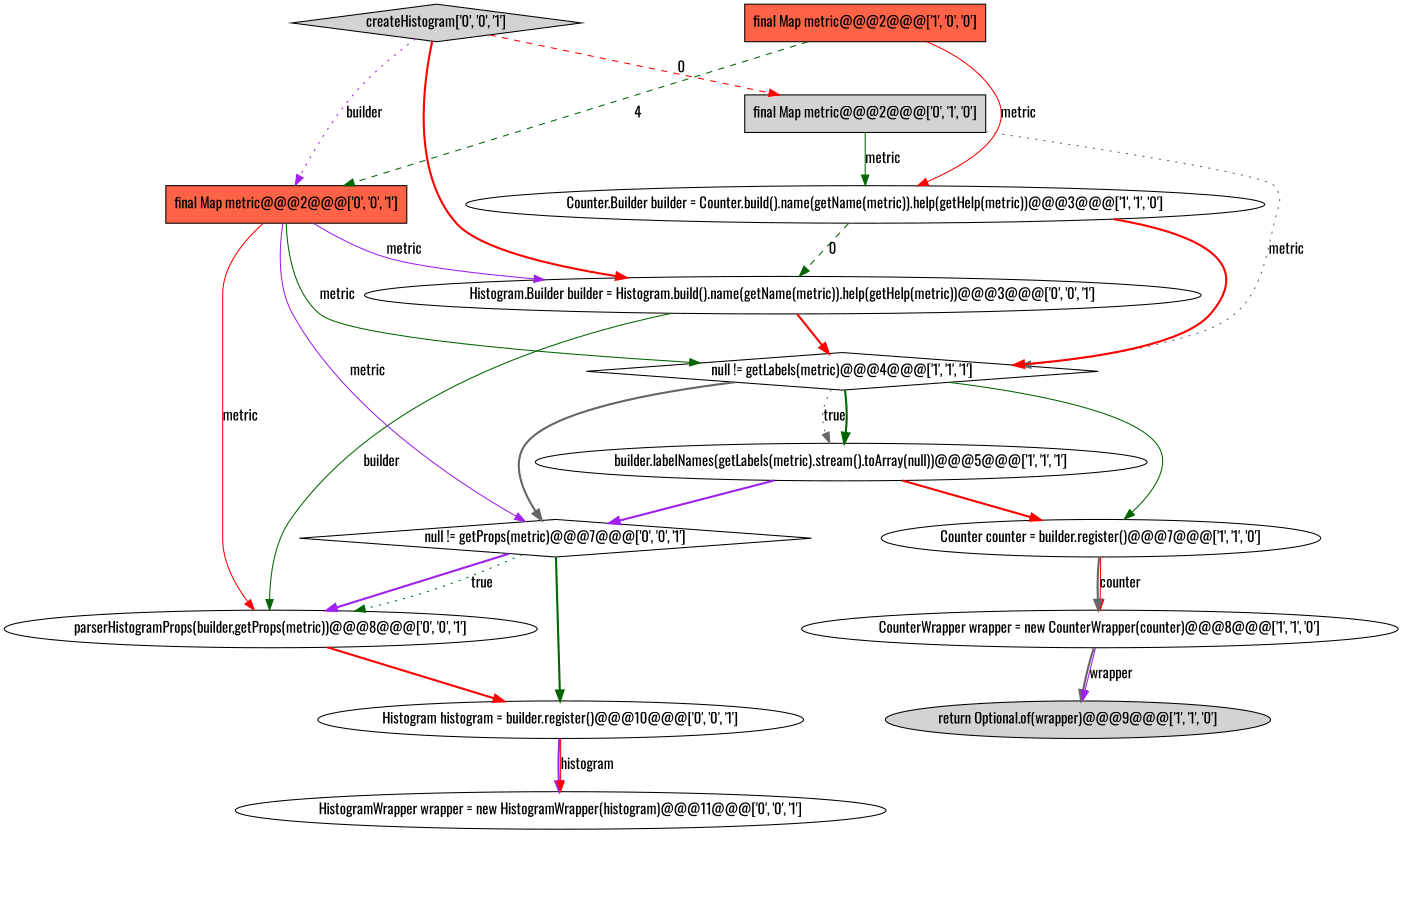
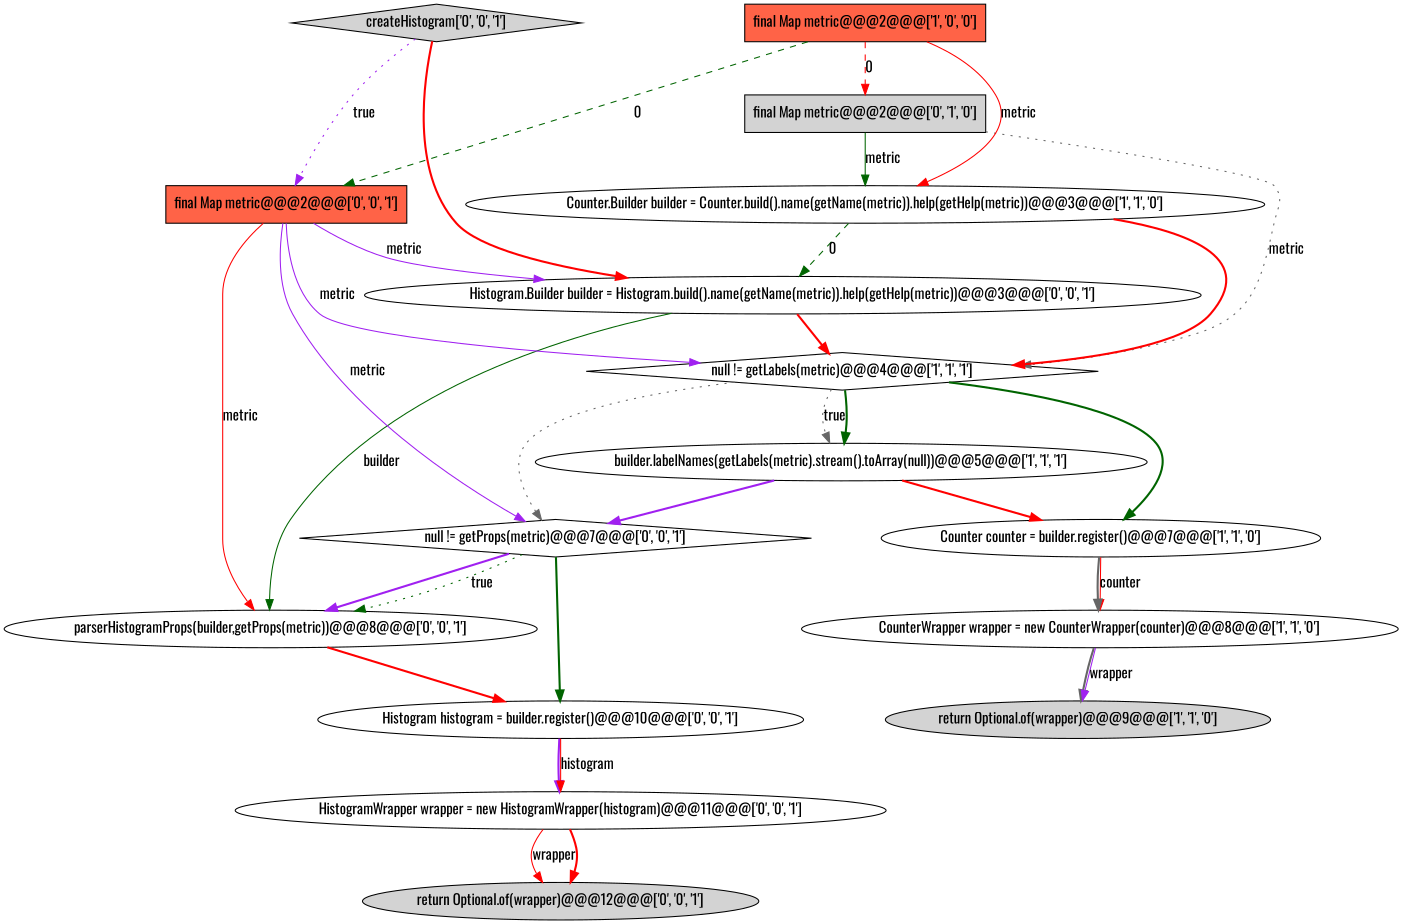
edge "createHistogram['0', '0', '1']" -> "final Map metric@@@2@@@['0', '1', '0']": now "final Map metric@@@2@@@['1', '0', '0']" -> "final Map metric@@@2@@@['0', '1', '0']"
edge "createHistogram['0', '0', '1']" -> "final Map metric@@@2@@@['0', '0', '1']": label "builder" -> "true"
edge "final Map metric@@@2@@@['1', '0', '0']" -> "final Map metric@@@2@@@['0', '0', '1']": label "4" -> "0"
edge "final Map metric@@@2@@@['0', '0', '1']" -> "null != getLabels(metric)@@@4@@@['1', '1', '1']": color darkgreen -> purple
edge "null != getLabels(metric)@@@4@@@['1', '1', '1']" -> "null != getProps(metric)@@@7@@@['0', '0', '1']": style bold -> dotted
edge "null != getLabels(metric)@@@4@@@['1', '1', '1']" -> "Counter counter = builder.register()@@@7@@@['1', '1', '0']": style solid -> bold
node "return Optional.of(wrapper)@@@12@@@['0', '0', '1']": added
